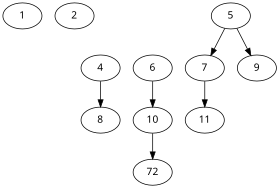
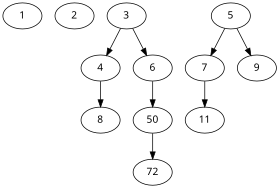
node "3": added
node "10": label "10" -> "50"
